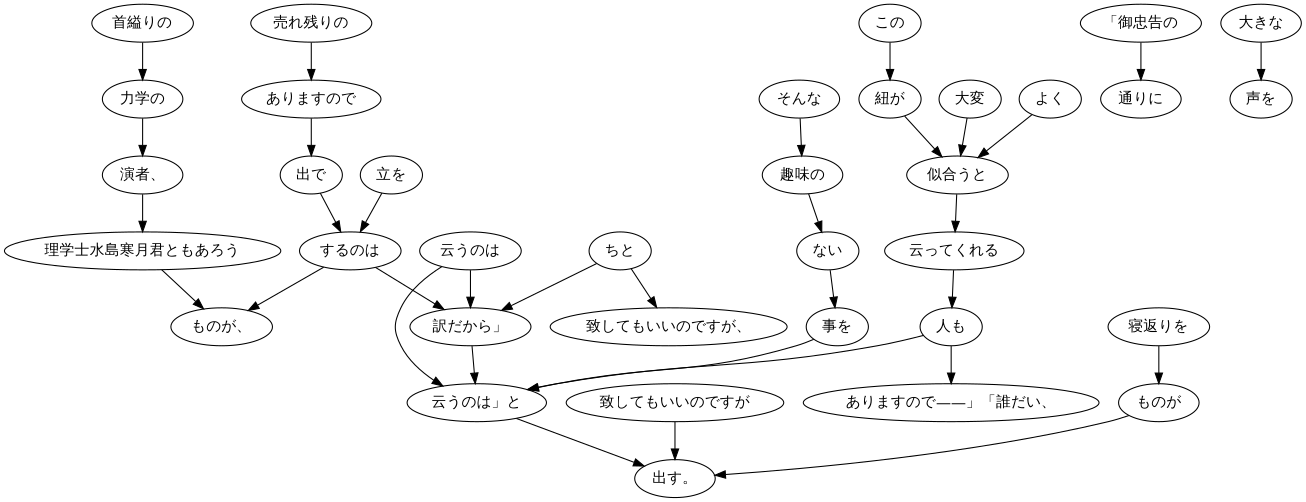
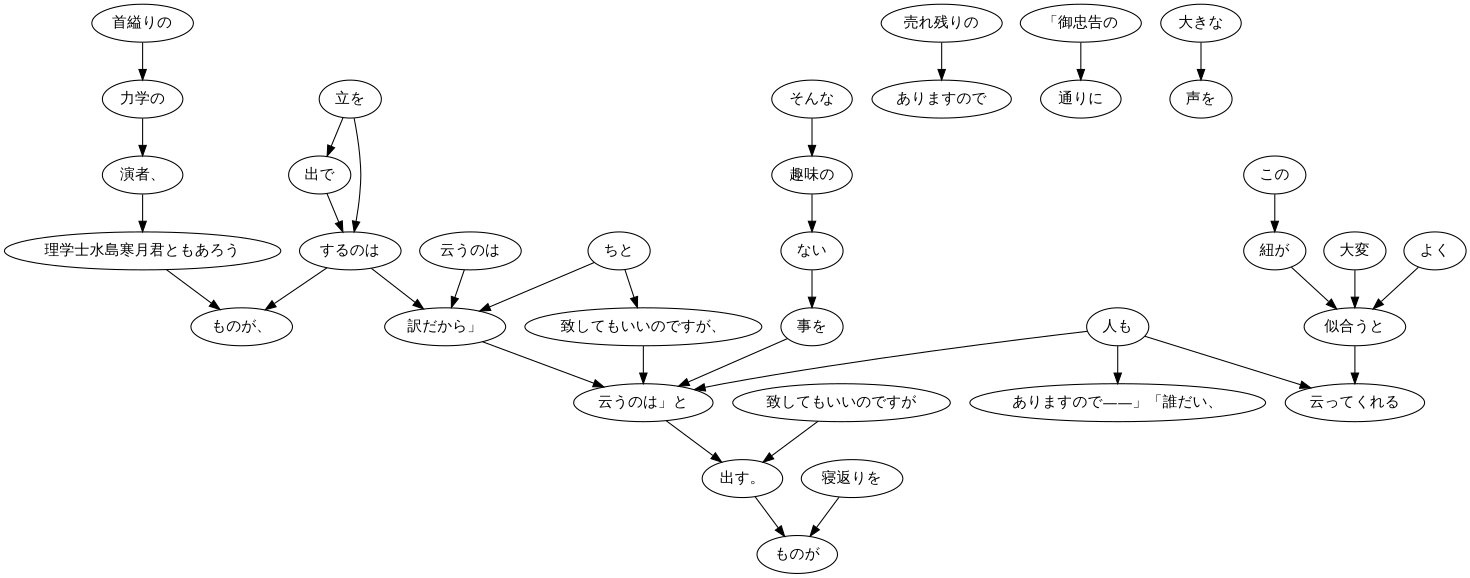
edge "ありますので" -> "出で": now "立を" -> "出で"
edge "云ってくれる" -> "人も": reversed
edge "云うのは" -> "云うのは」と": now "致してもいいのですが、" -> "云うのは」と"
edge "ものが" -> "出す。": reversed
